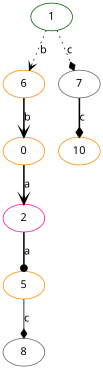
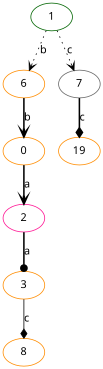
edge "1" -> "7": arrowhead diamond -> vee
node "10": label "10" -> "19"
node "5": label "5" -> "3"
node "8": color gray40 -> darkorange
